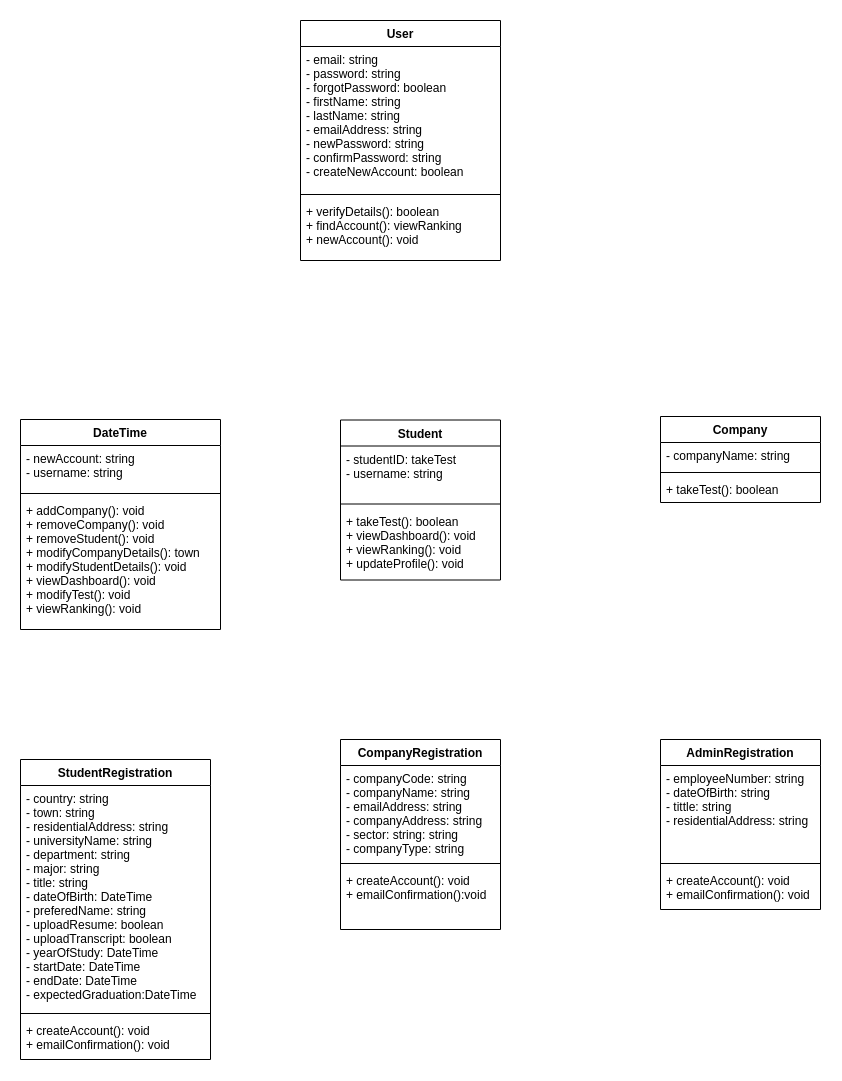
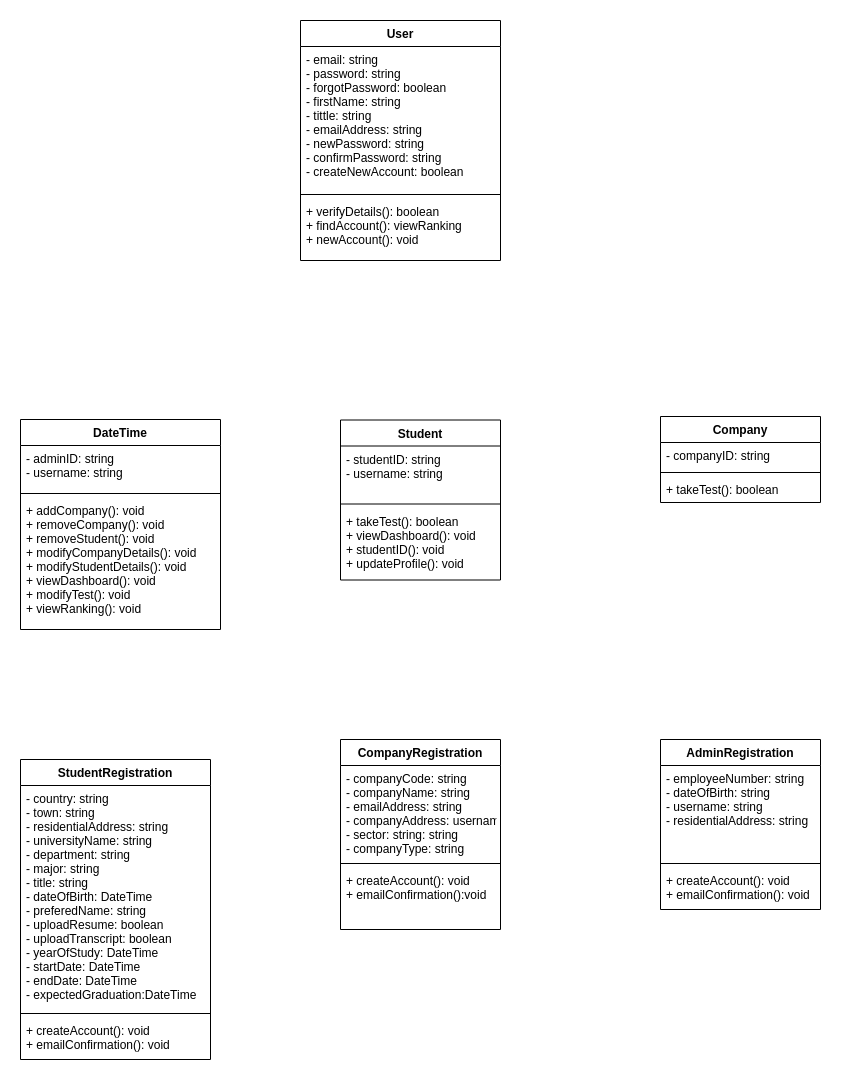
node "- email: string - password: string - forgotPassword: boolean - firstName: string - lastName: string - emailAddress: string - newPassword: string - confirmPassword: string - createNewAccount: boolean": label "- email: string - password: string - forgotPassword: boolean - firstName: string - lastName: string - emailAddress: string - newPassword: string - confirmPassword: string - createNewAccount: boolean" -> "- email: string - password: string - forgotPassword: boolean - firstName: string - tittle: string - emailAddress: string - newPassword: string - confirmPassword: string - createNewAccount: boolean"
node "- companyName: string": label "- companyName: string" -> "- companyID: string"
node "- newAccount: string - username: string": label "- newAccount: string - username: string" -> "- adminID: string - username: string"
node "- studentID: takeTest - username: string": label "- studentID: takeTest - username: string" -> "- studentID: string - username: string"
node "+ addCompany(): void + removeCompany(): void + removeStudent(): void + modifyCompanyDetails(): town + modifyStudentDetails(): void + viewDashboard(): void + modifyTest(): void + viewRanking(): void": label "+ addCompany(): void + removeCompany(): void + removeStudent(): void + modifyCompanyDetails(): town + modifyStudentDetails(): void + viewDashboard(): void + modifyTest(): void + viewRanking(): void" -> "+ addCompany(): void + removeCompany(): void + removeStudent(): void + modifyCompanyDetails(): void + modifyStudentDetails(): void + viewDashboard(): void + modifyTest(): void + viewRanking(): void"
node "+ takeTest(): boolean + viewDashboard(): void + viewRanking(): void + updateProfile(): void": label "+ takeTest(): boolean + viewDashboard(): void + viewRanking(): void + updateProfile(): void" -> "+ takeTest(): boolean + viewDashboard(): void + studentID(): void + updateProfile(): void"
node "- companyCode: string - companyName: string - emailAddress: string - companyAddress: string - sector: string: string - companyType: string": label "- companyCode: string - companyName: string - emailAddress: string - companyAddress: string - sector: string: string - companyType: string" -> "- companyCode: string - companyName: string - emailAddress: string - companyAddress: username - sector: string: string - companyType: string"
node "- employeeNumber: string - dateOfBirth: string - tittle: string - residentialAddress: string": label "- employeeNumber: string - dateOfBirth: string - tittle: string - residentialAddress: string" -> "- employeeNumber: string - dateOfBirth: string - username: string - residentialAddress: string"
